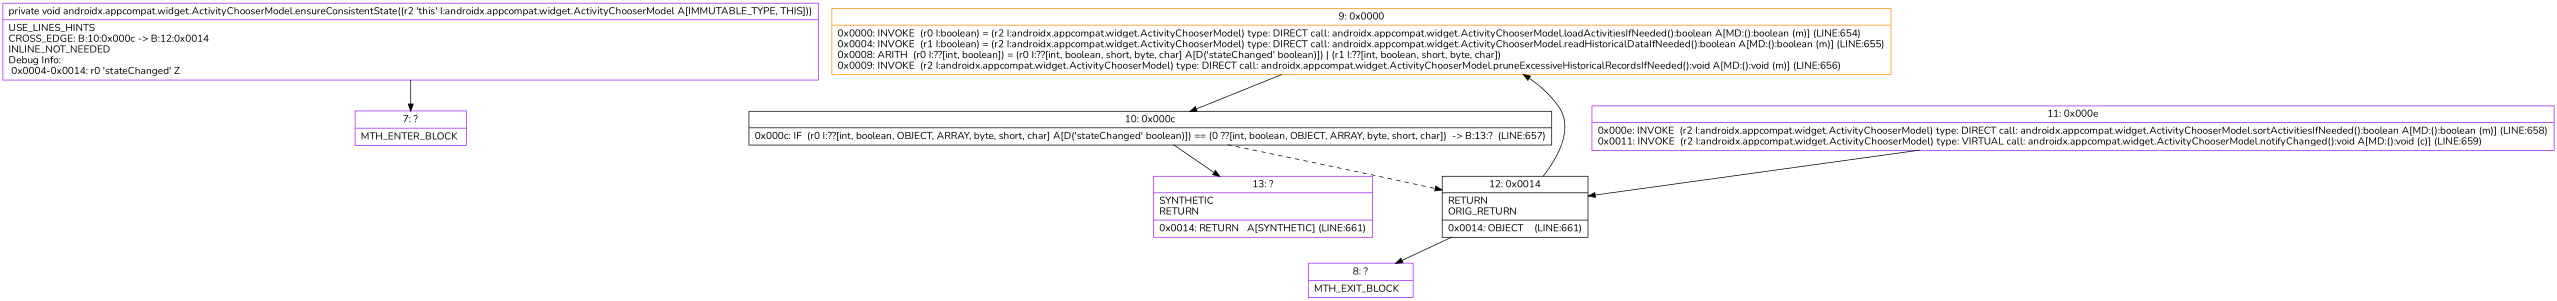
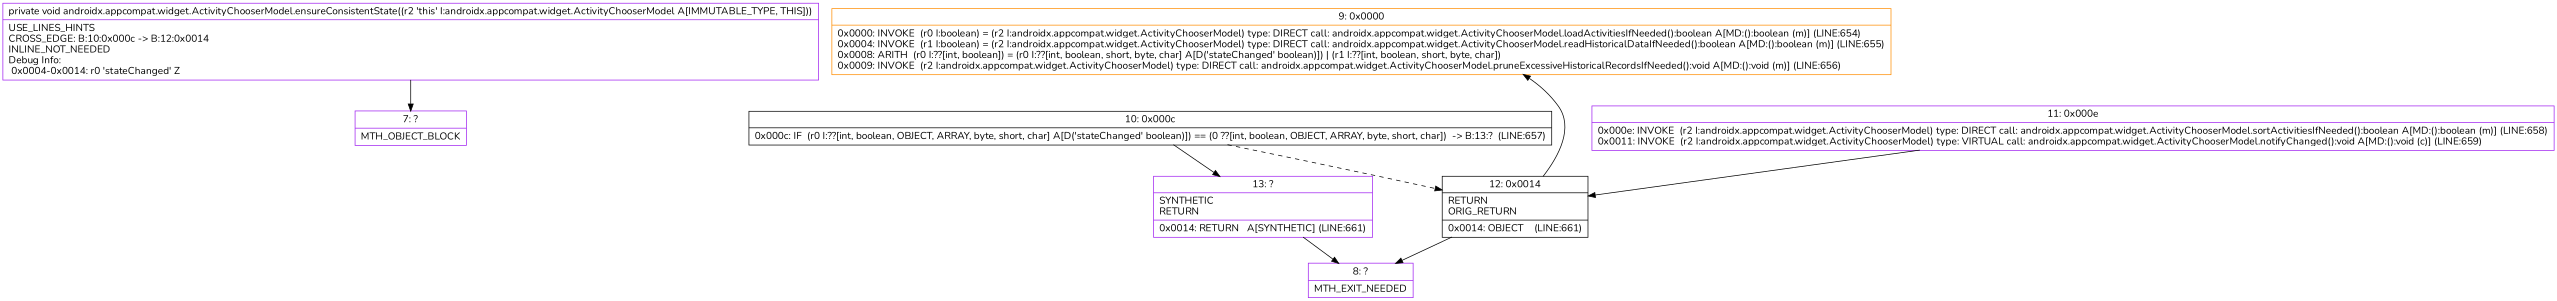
edge "9: 0x0000" -> "10: 0x000c": removed
node "7: ?": text "MTH_ENTER_BLOCK" -> "MTH_OBJECT_BLOCK"
edge "13: ?" -> "8: ?": added
node "8: ?": text "MTH_EXIT_BLOCK" -> "MTH_EXIT_NEEDED"
